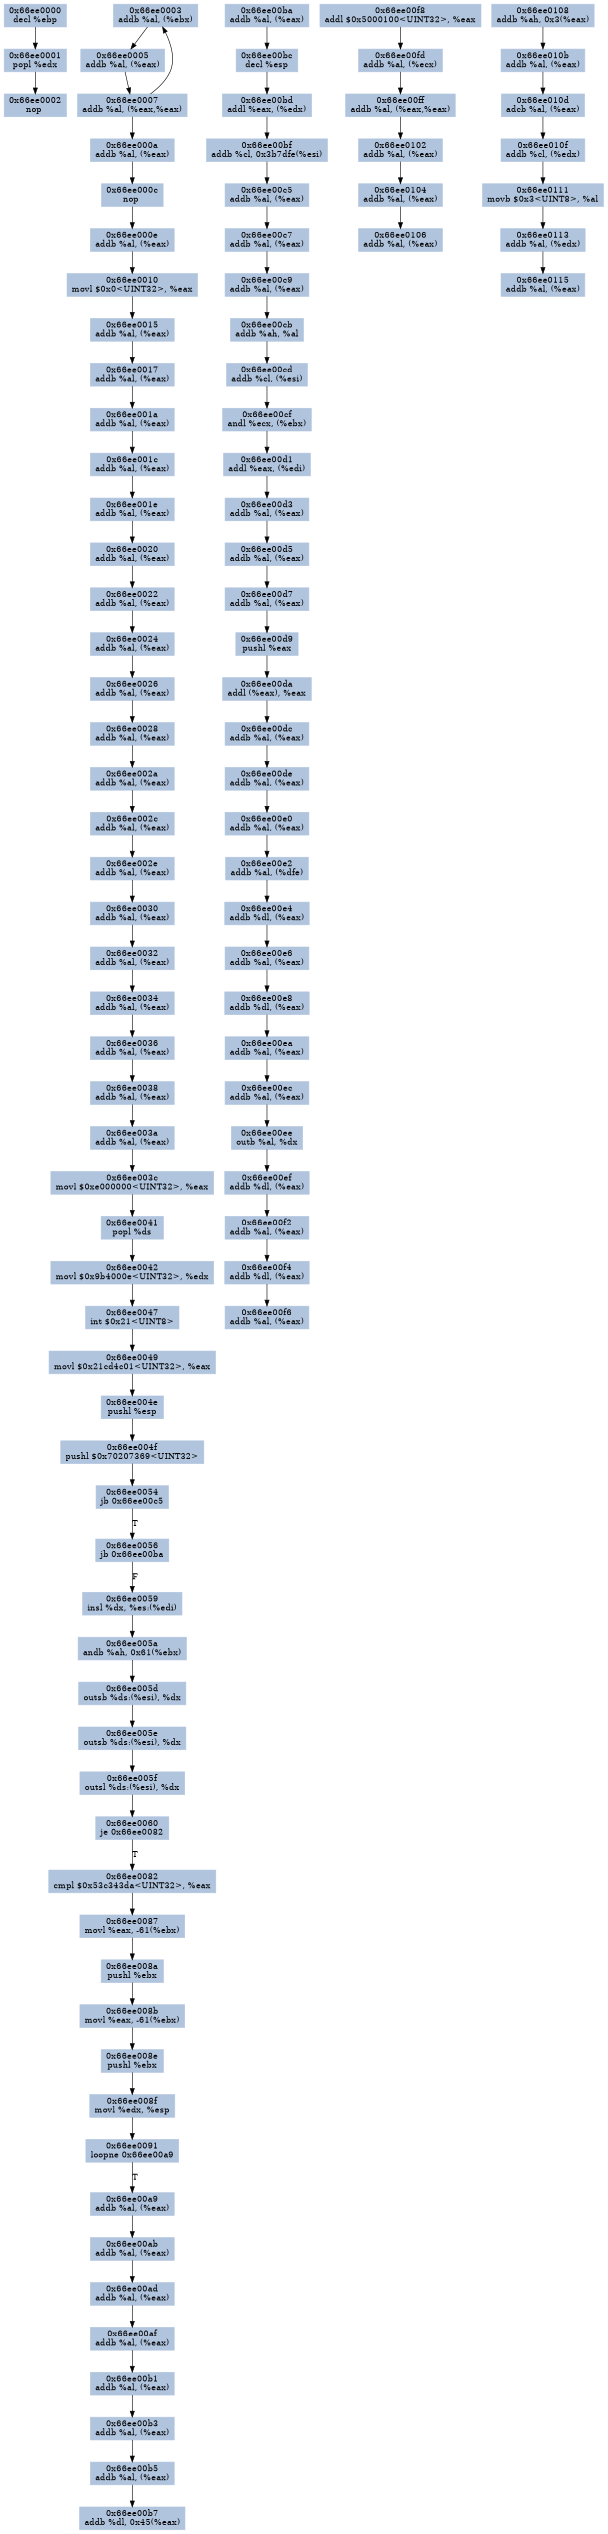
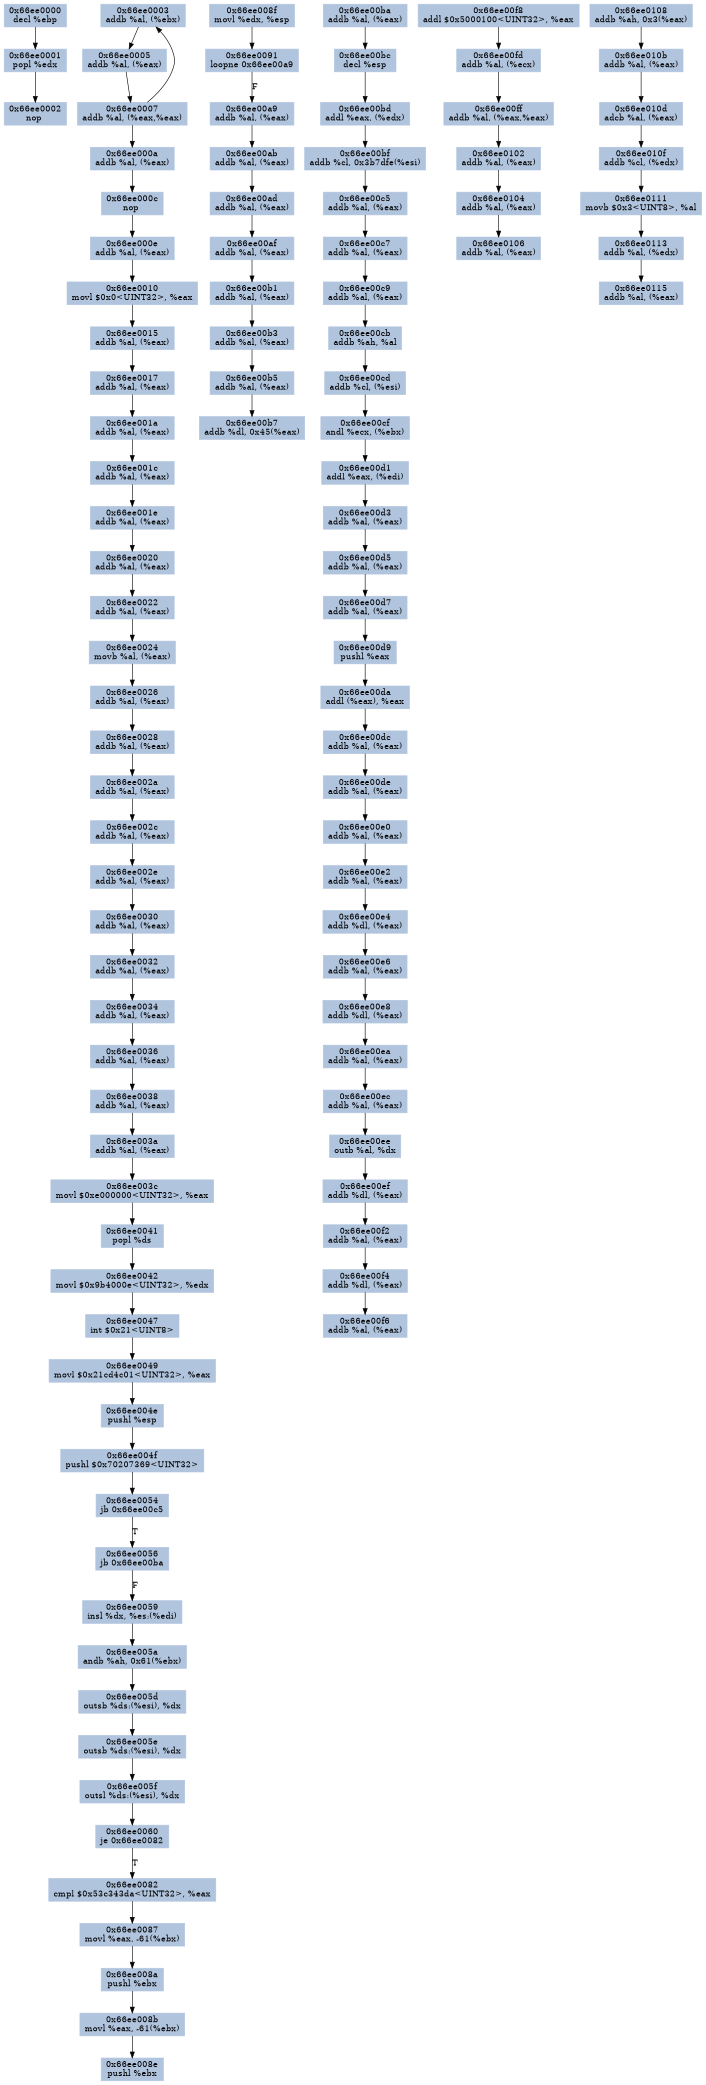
node "0x66ee0024 addb %al, (%eax)": label "0x66ee0024 addb %al, (%eax)" -> "0x66ee0024 movb %al, (%eax)"
node "0x66ee00e2 addb %al, (%dfe)": label "0x66ee00e2 addb %al, (%dfe)" -> "0x66ee00e2 addb %al, (%eax)"
edge "0x66ee008e pushl %ebx" -> "0x66ee008f movl %edx, %esp": removed
edge "0x66ee0091 loopne 0x66ee00a9" -> "0x66ee00a9 addb %al, (%eax)": label "T" -> "F"
